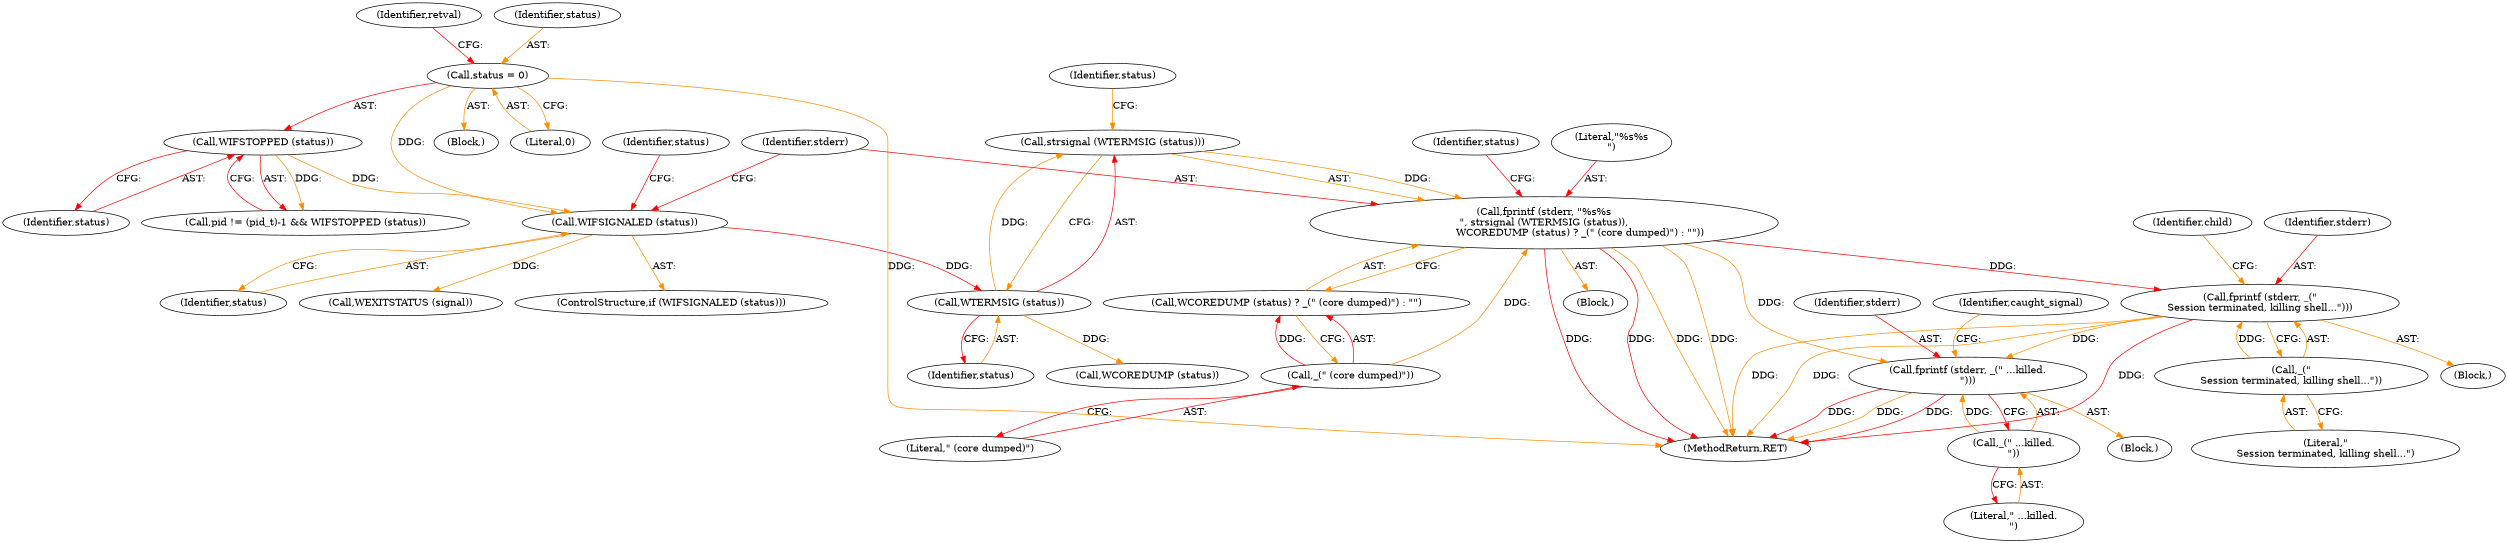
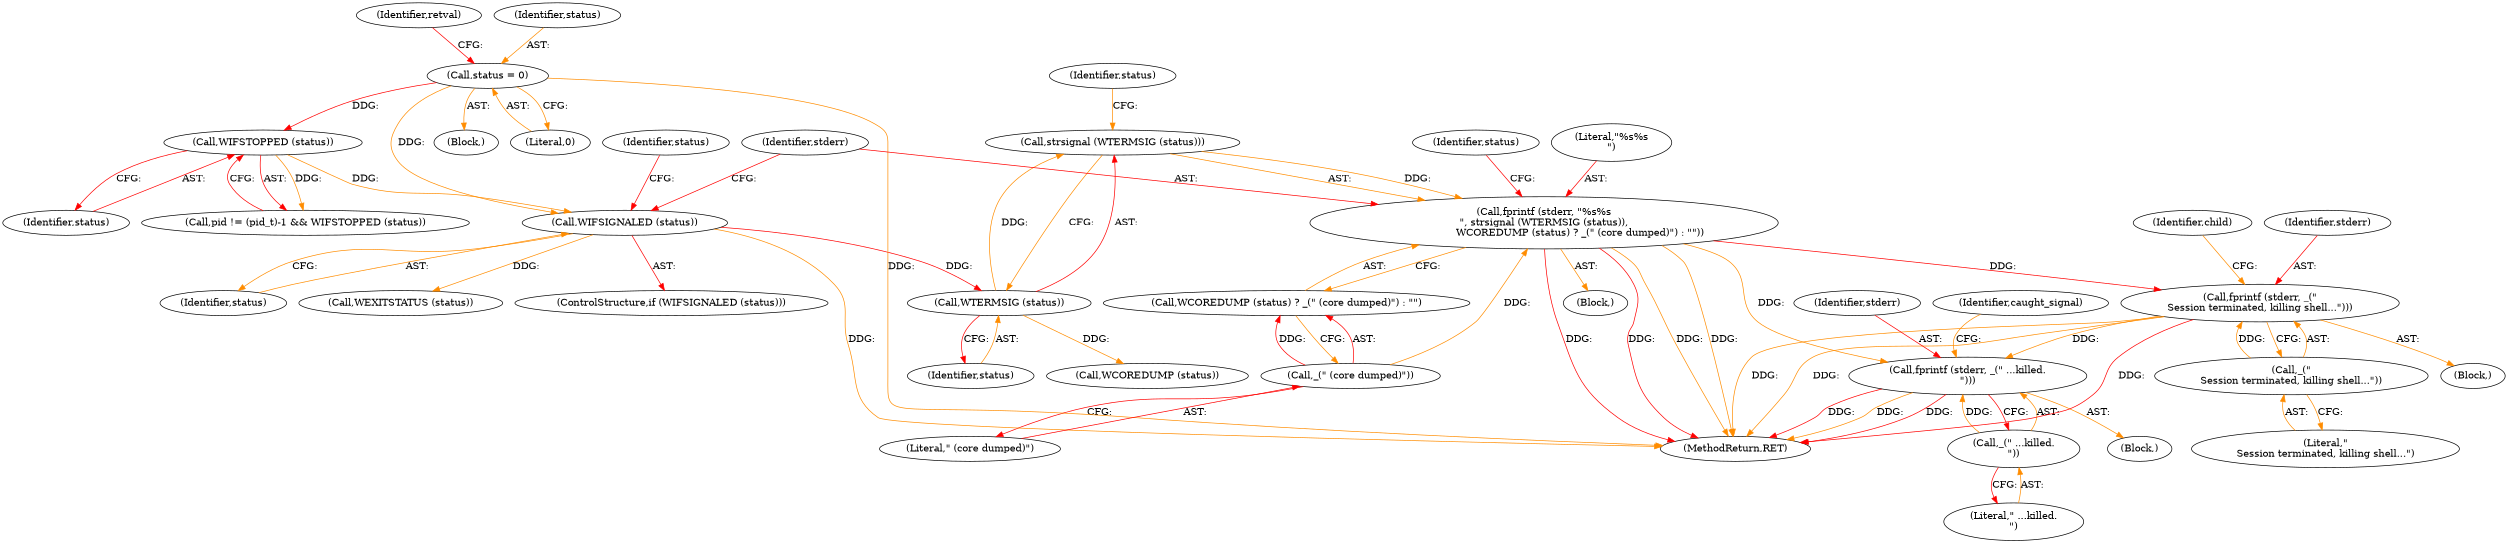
edge "(Call,status = 0)" -> "(Call,WIFSTOPPED (status))": label "AST: " -> "DDG: "
edge "(Call,WIFSIGNALED (status))" -> "(ControlStructure,if (WIFSIGNALED (status)))": color darkorange -> red
node "(Call,WEXITSTATUS (signal))": label "(Call,WEXITSTATUS (signal))" -> "(Call,WEXITSTATUS (status))"
edge "(Call,WIFSIGNALED (status))" -> "(MethodReturn,RET)": added, label "DDG:"
